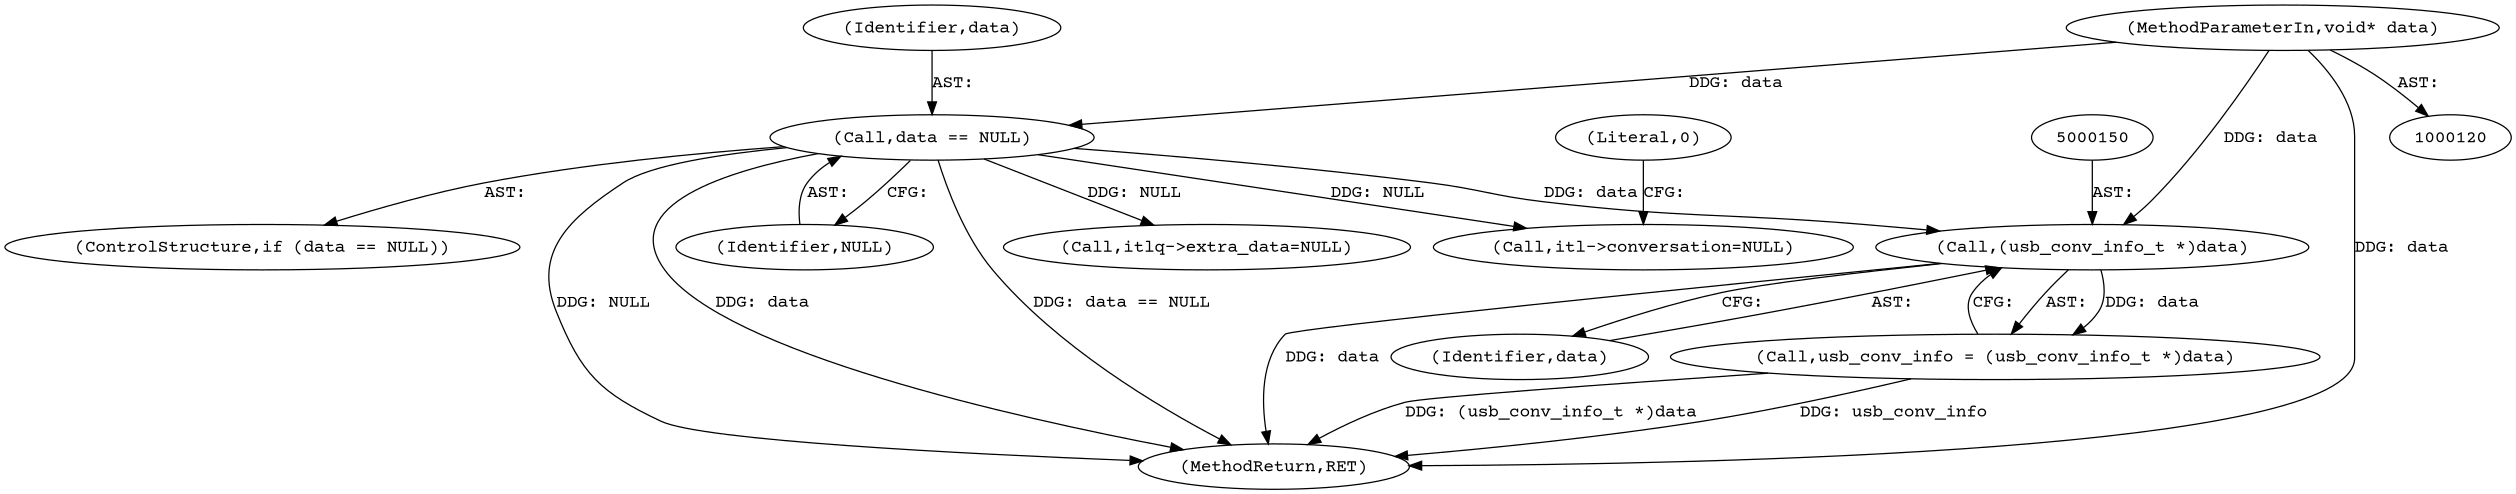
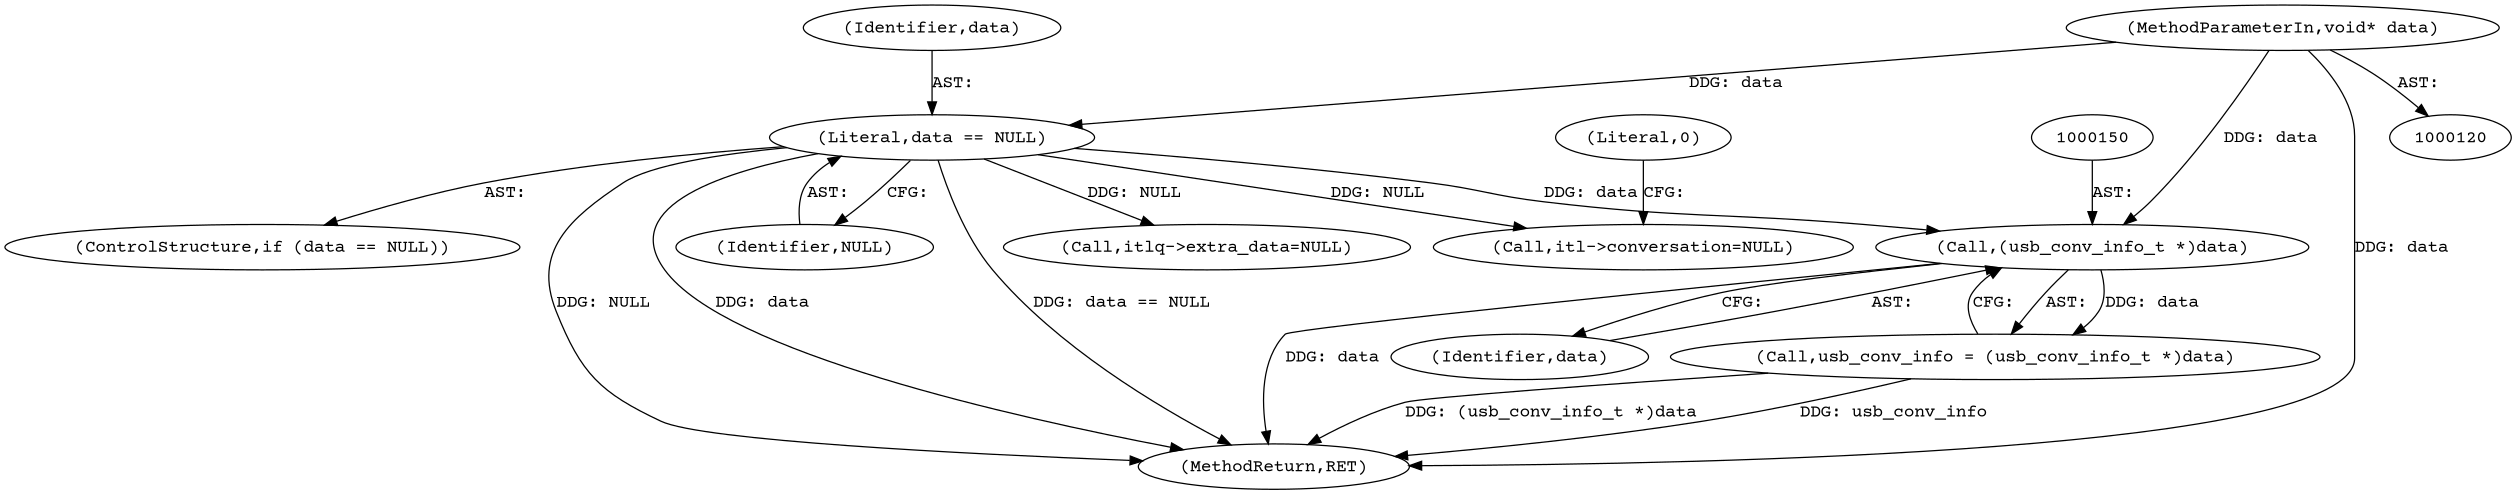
node "(Call,data == NULL)": label "(Call,data == NULL)" -> "(Literal,data == NULL)"
node "5000150": label "5000150" -> "1000150"
